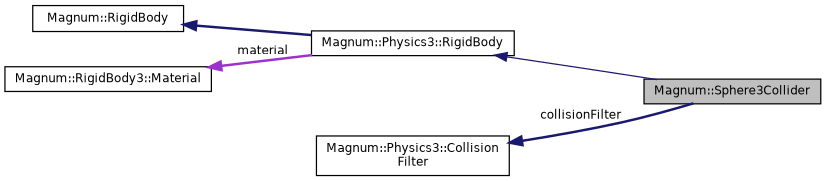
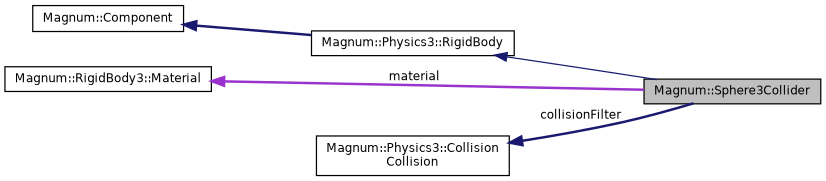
node "Magnum::RigidBody": label "Magnum::RigidBody" -> "Magnum::Component"
edge "Magnum::Physics3::RigidBody" -> "Magnum::RigidBody3::Material": now "Magnum::Sphere3Collider" -> "Magnum::RigidBody3::Material"
node "Magnum::Physics3::Collision Filter": label "Magnum::Physics3::Collision Filter" -> "Magnum::Physics3::Collision Collision"
